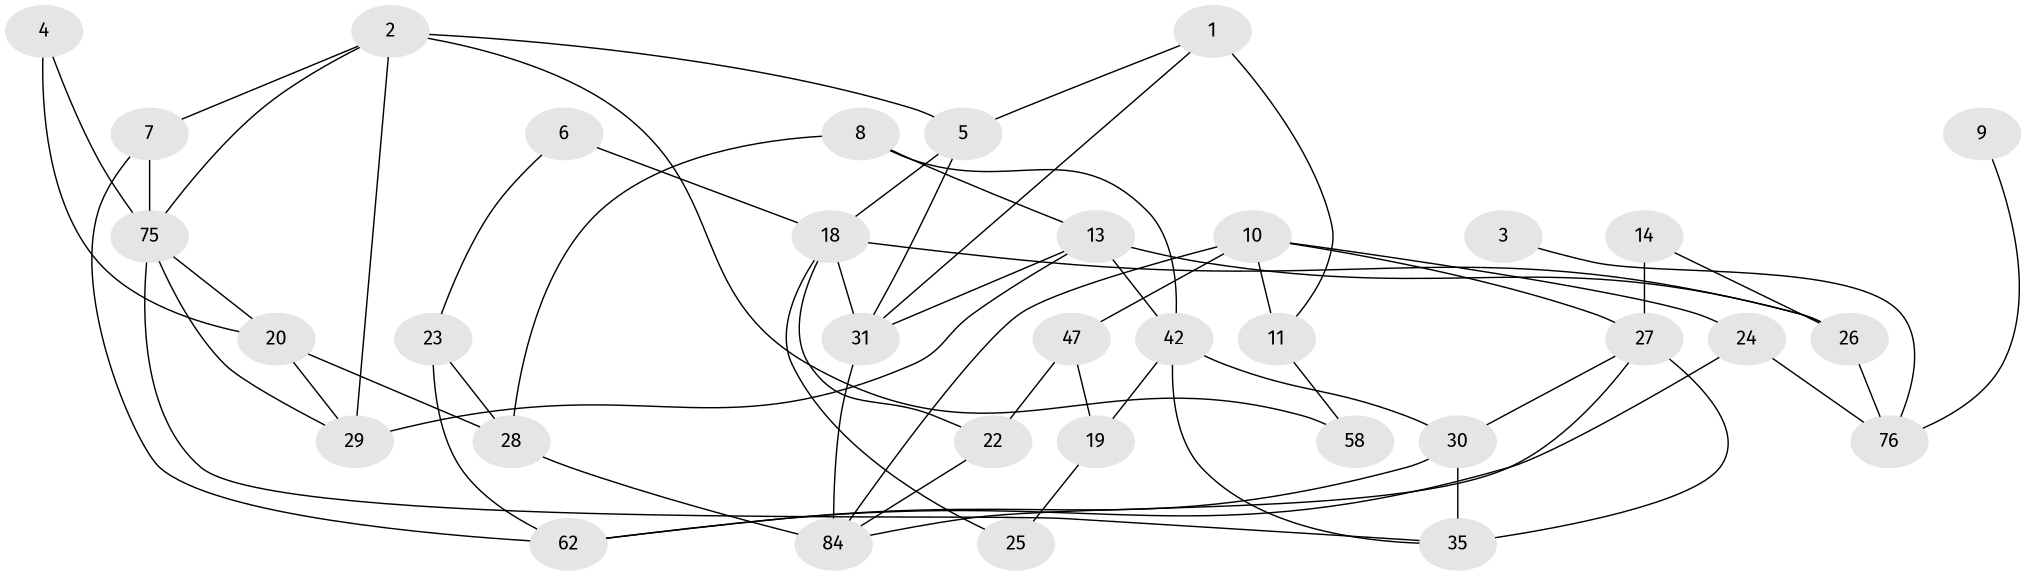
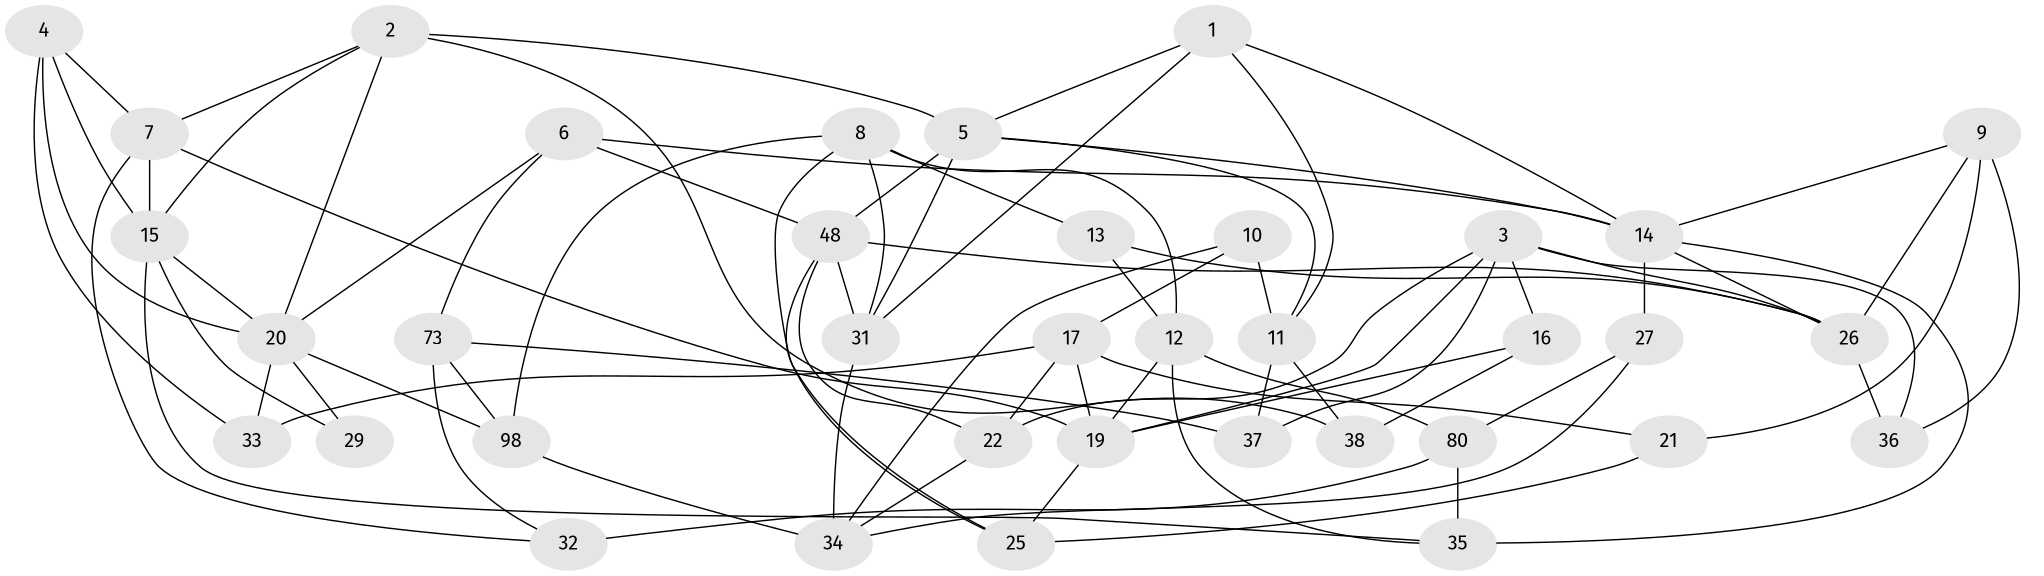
edge "4" -- "7": added
edge "1" -- "14": added
edge "5" -- "14": added
edge "6" -- "14": added
edge "9" -- "14": added
edge "5" -- "11": added
edge "2" -- "29": now "2" -- "20"
edge "9" -- "26": added
node "75": label "75" -> "15"
edge "6" -- "20": added
node "18": label "18" -> "48"
edge "3" -- "26": added
edge "10" -- "27": removed
edge "13" -- "31": now "8" -- "31"
edge "8" -- "25": added
edge "7" -- "19": added
node "23": label "23" -> "73"
node "47": label "47" -> "17"
node "42": label "42" -> "12"
node "16": added
node "24": removed
edge "3" -- "22": added
edge "3" -- "19": added
edge "13" -- "29": removed
node "33": added
node "28": label "28" -> "98"
node "37": added
node "58": label "58" -> "38"
node "30": label "30" -> "80"
node "21": added
node "76": label "76" -> "36"
edge "27" -- "35": now "14" -- "35"
node "62": label "62" -> "32"
node "84": label "84" -> "34"
